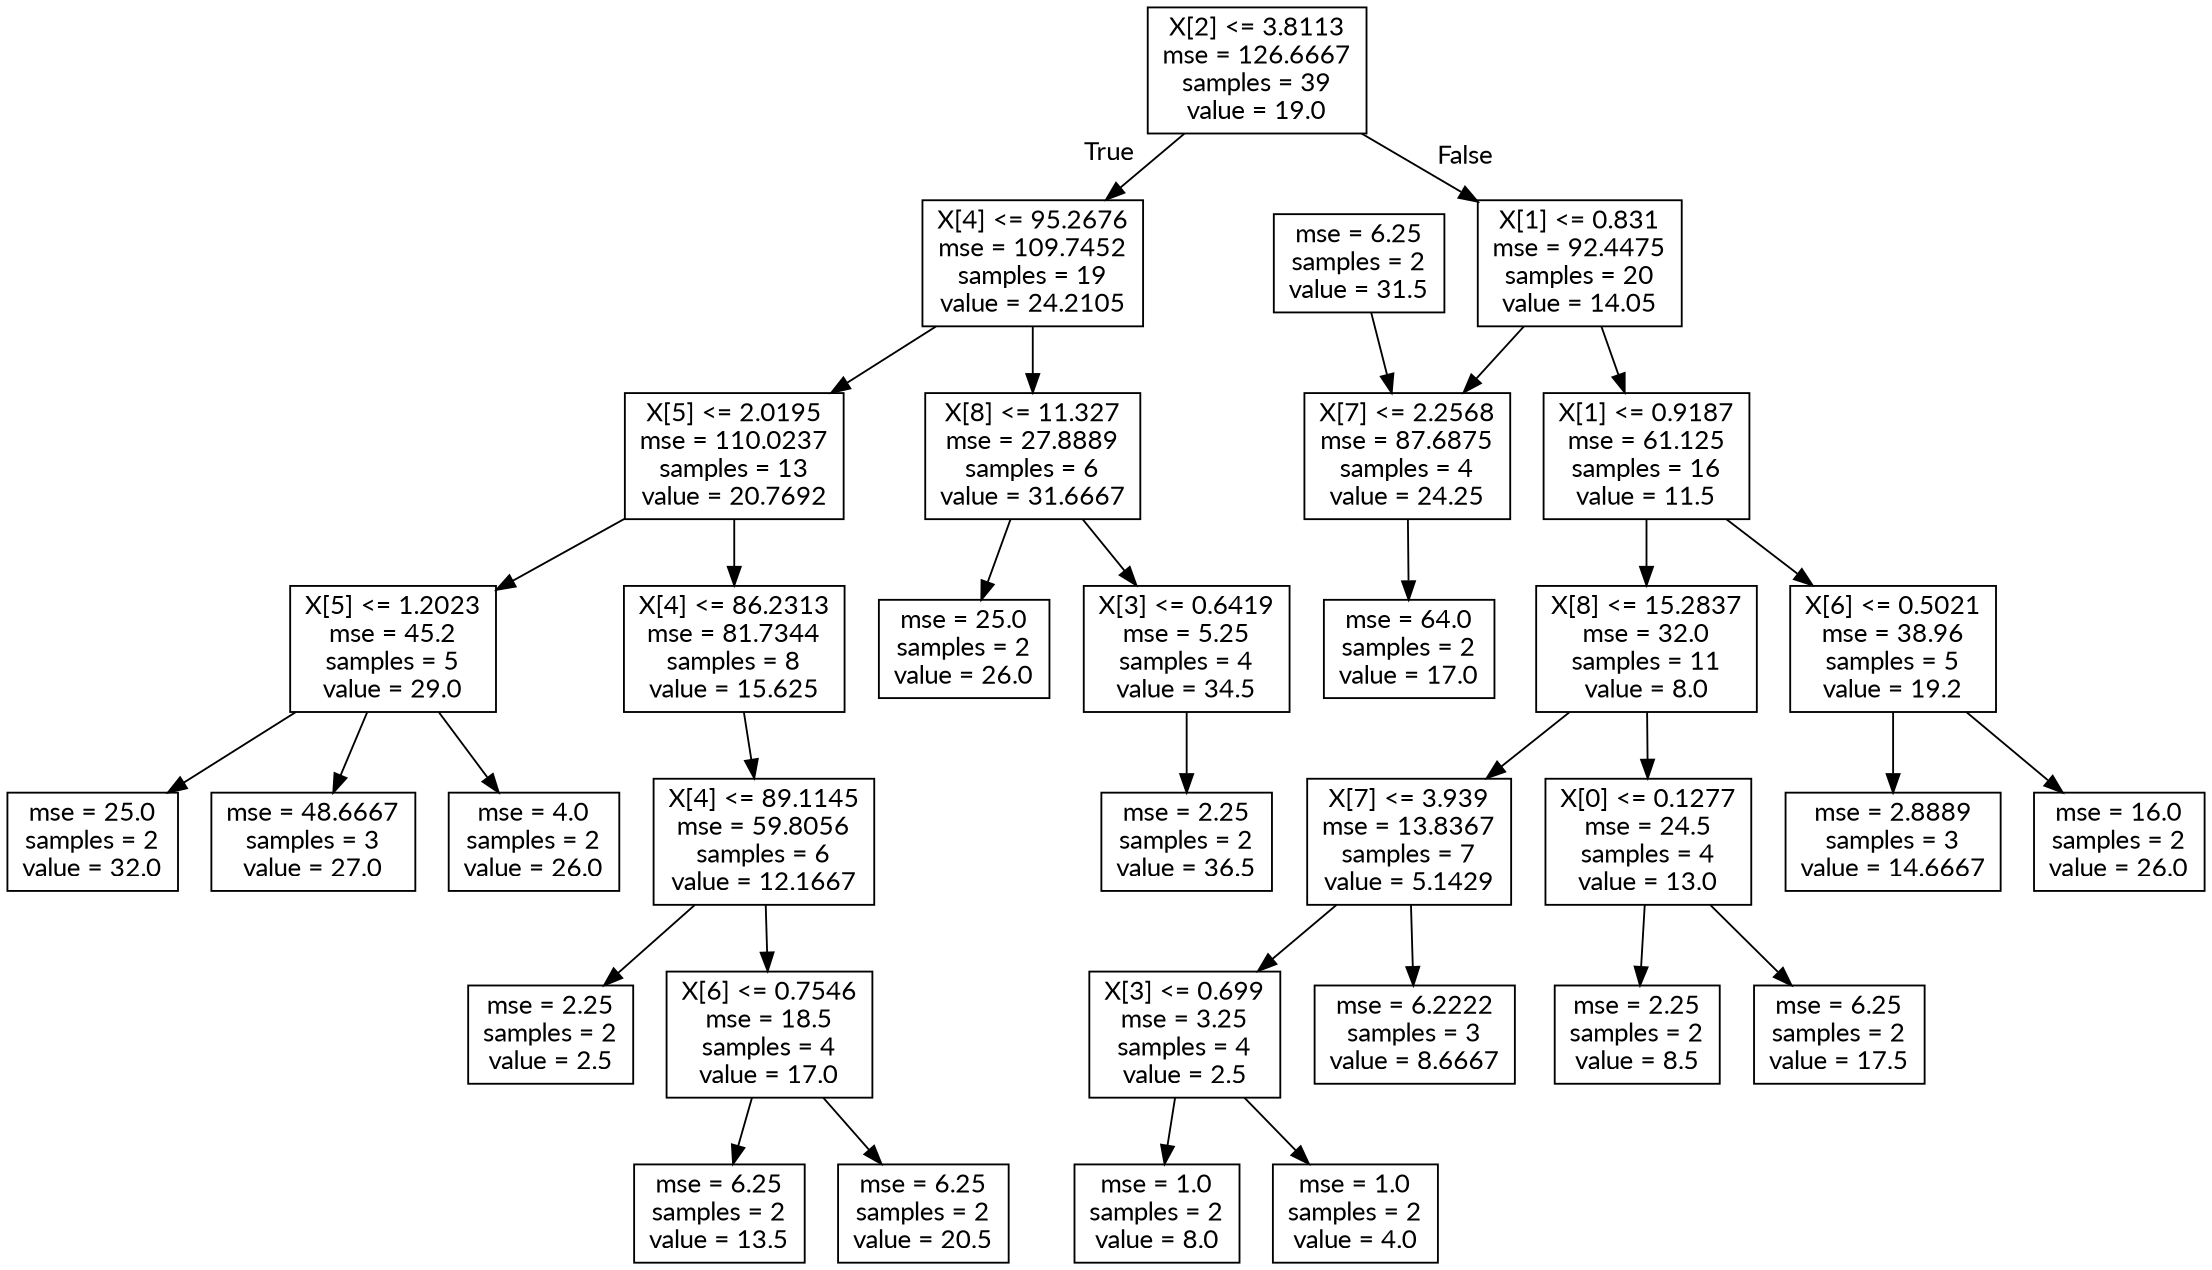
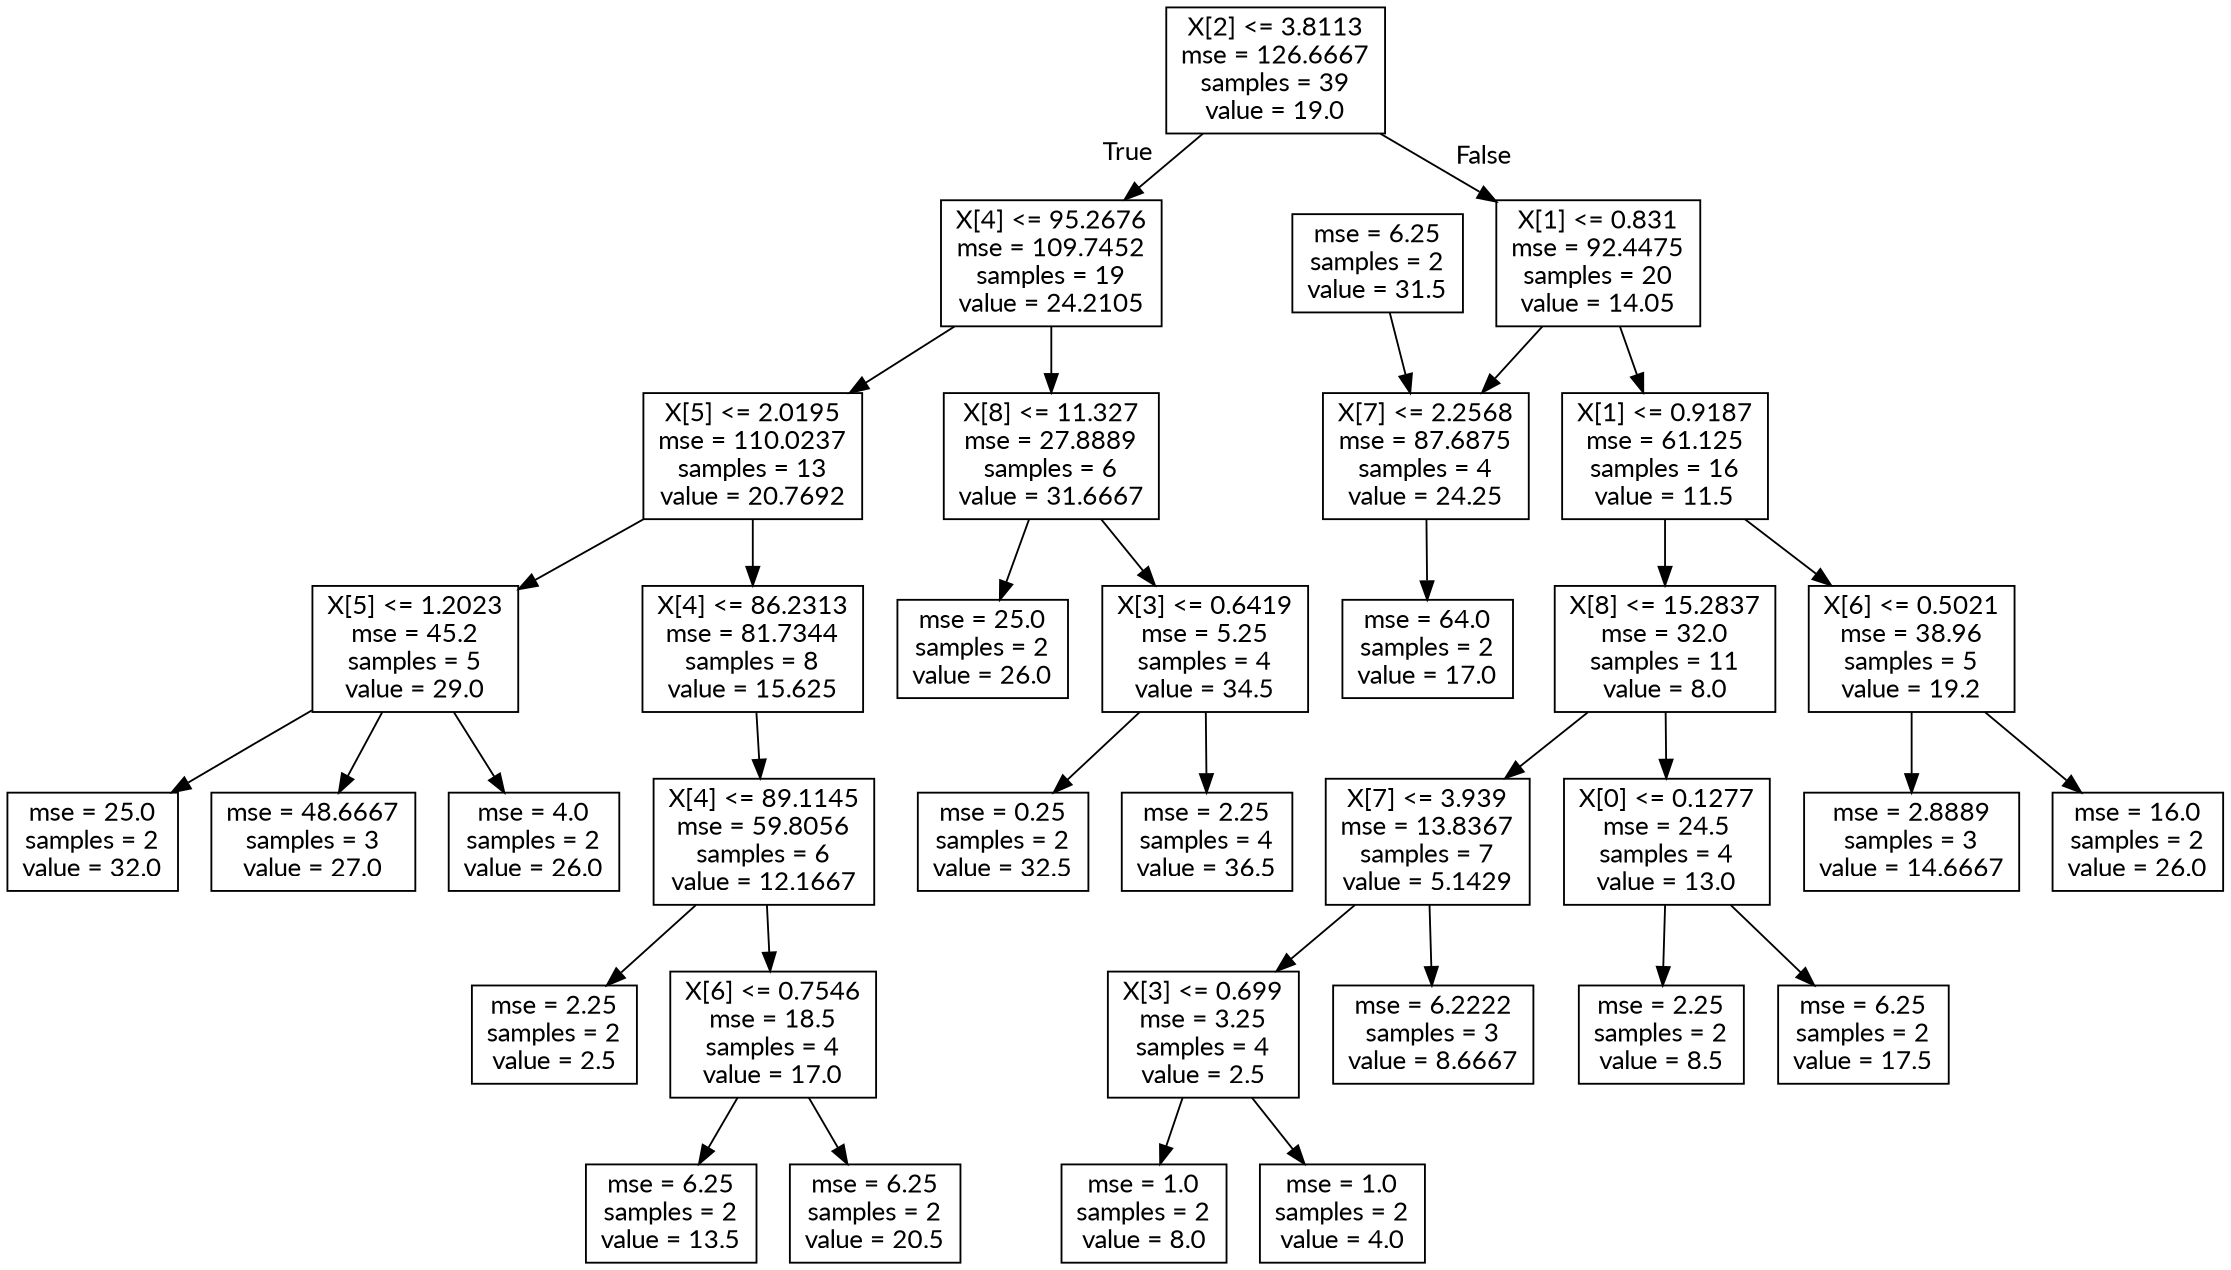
node "mse = 0.25 samples = 2 value = 32.5": added
node "mse = 2.25 samples = 2 value = 36.5": label "mse = 2.25 samples = 2 value = 36.5" -> "mse = 2.25 samples = 4 value = 36.5"
